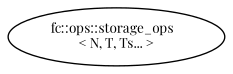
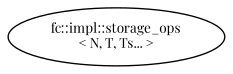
node "fc::ops::storage_ops < N, T, Ts... >": label "fc::ops::storage_ops < N, T, Ts... >" -> "fc::impl::storage_ops < N, T, Ts... >"
